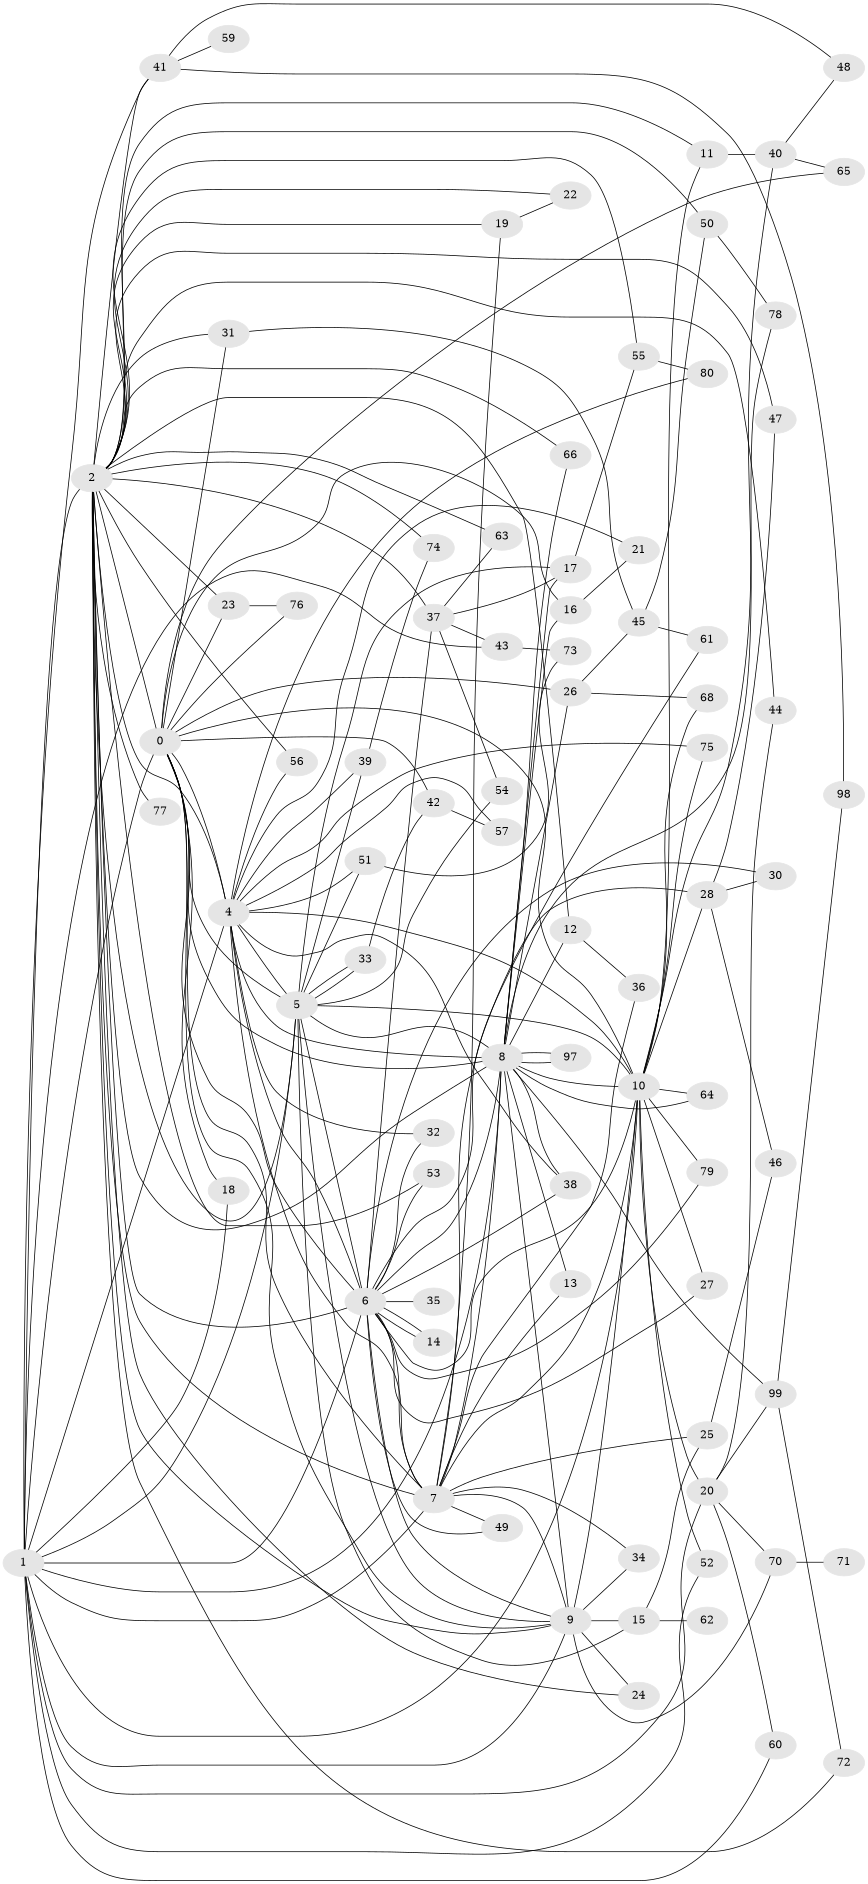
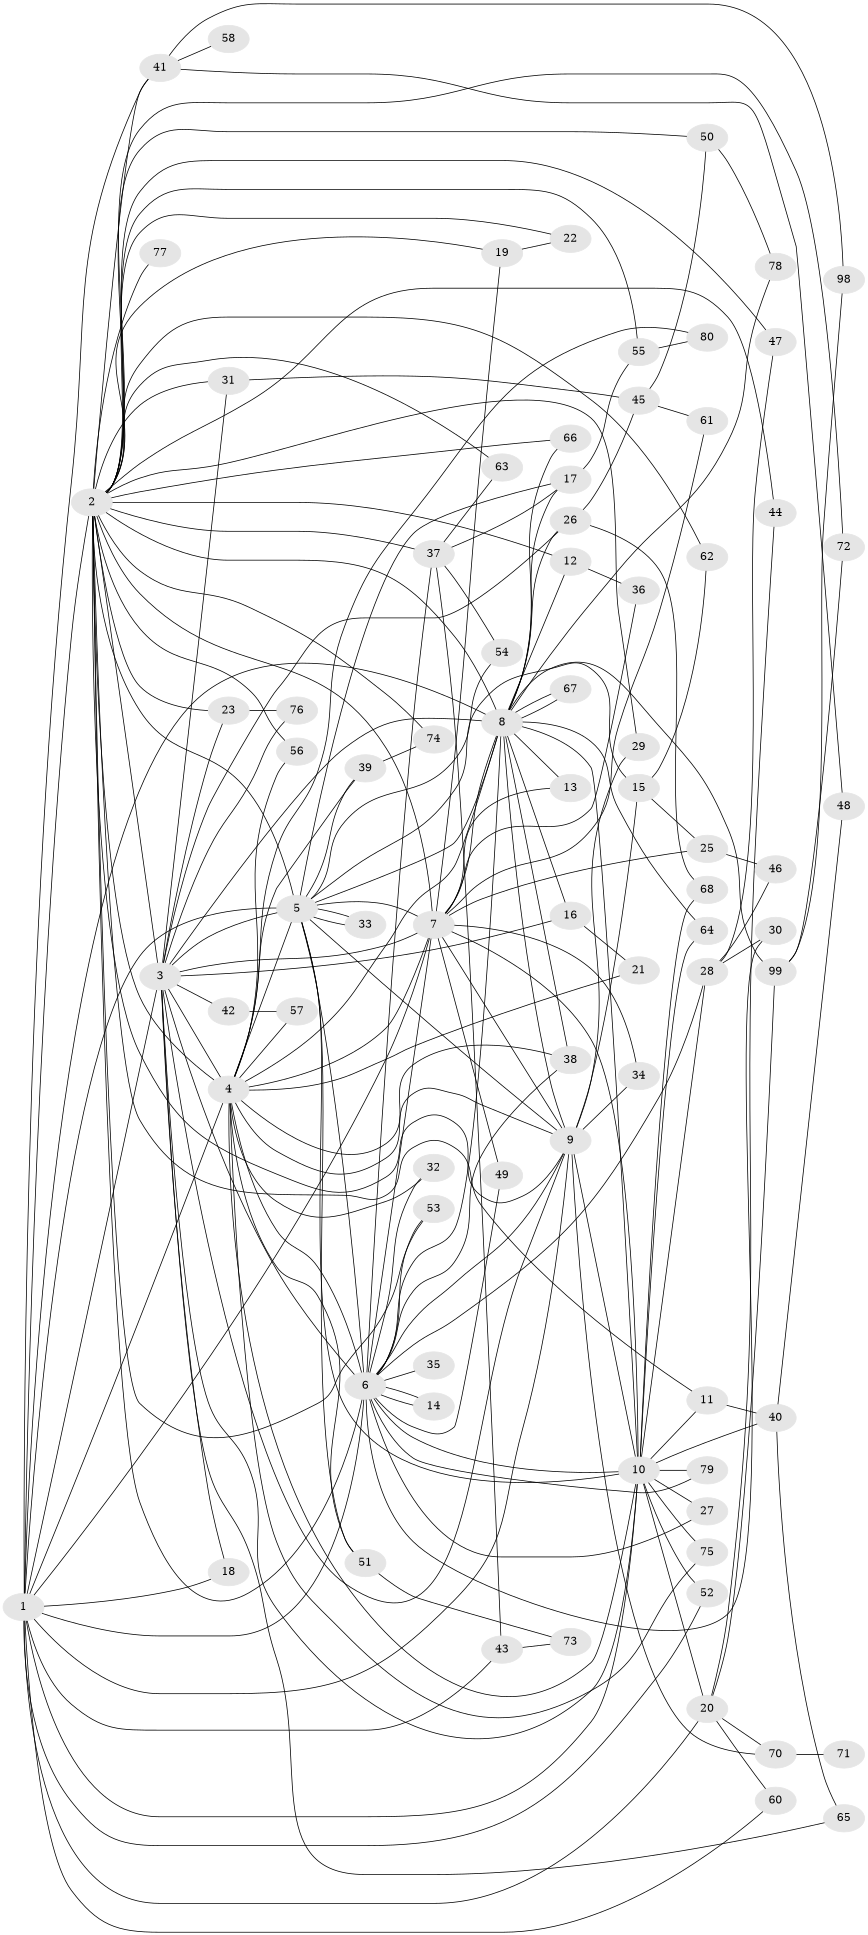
node "59": label "59" -> "58"
edge "2" -- "62": added
node "0": label "0" -> "3"
edge "42" -- "33": removed
edge "5" -- "7": added
node "97": label "97" -> "67"
edge "4" -- "9": added
node "24": label "24" -> "29"
